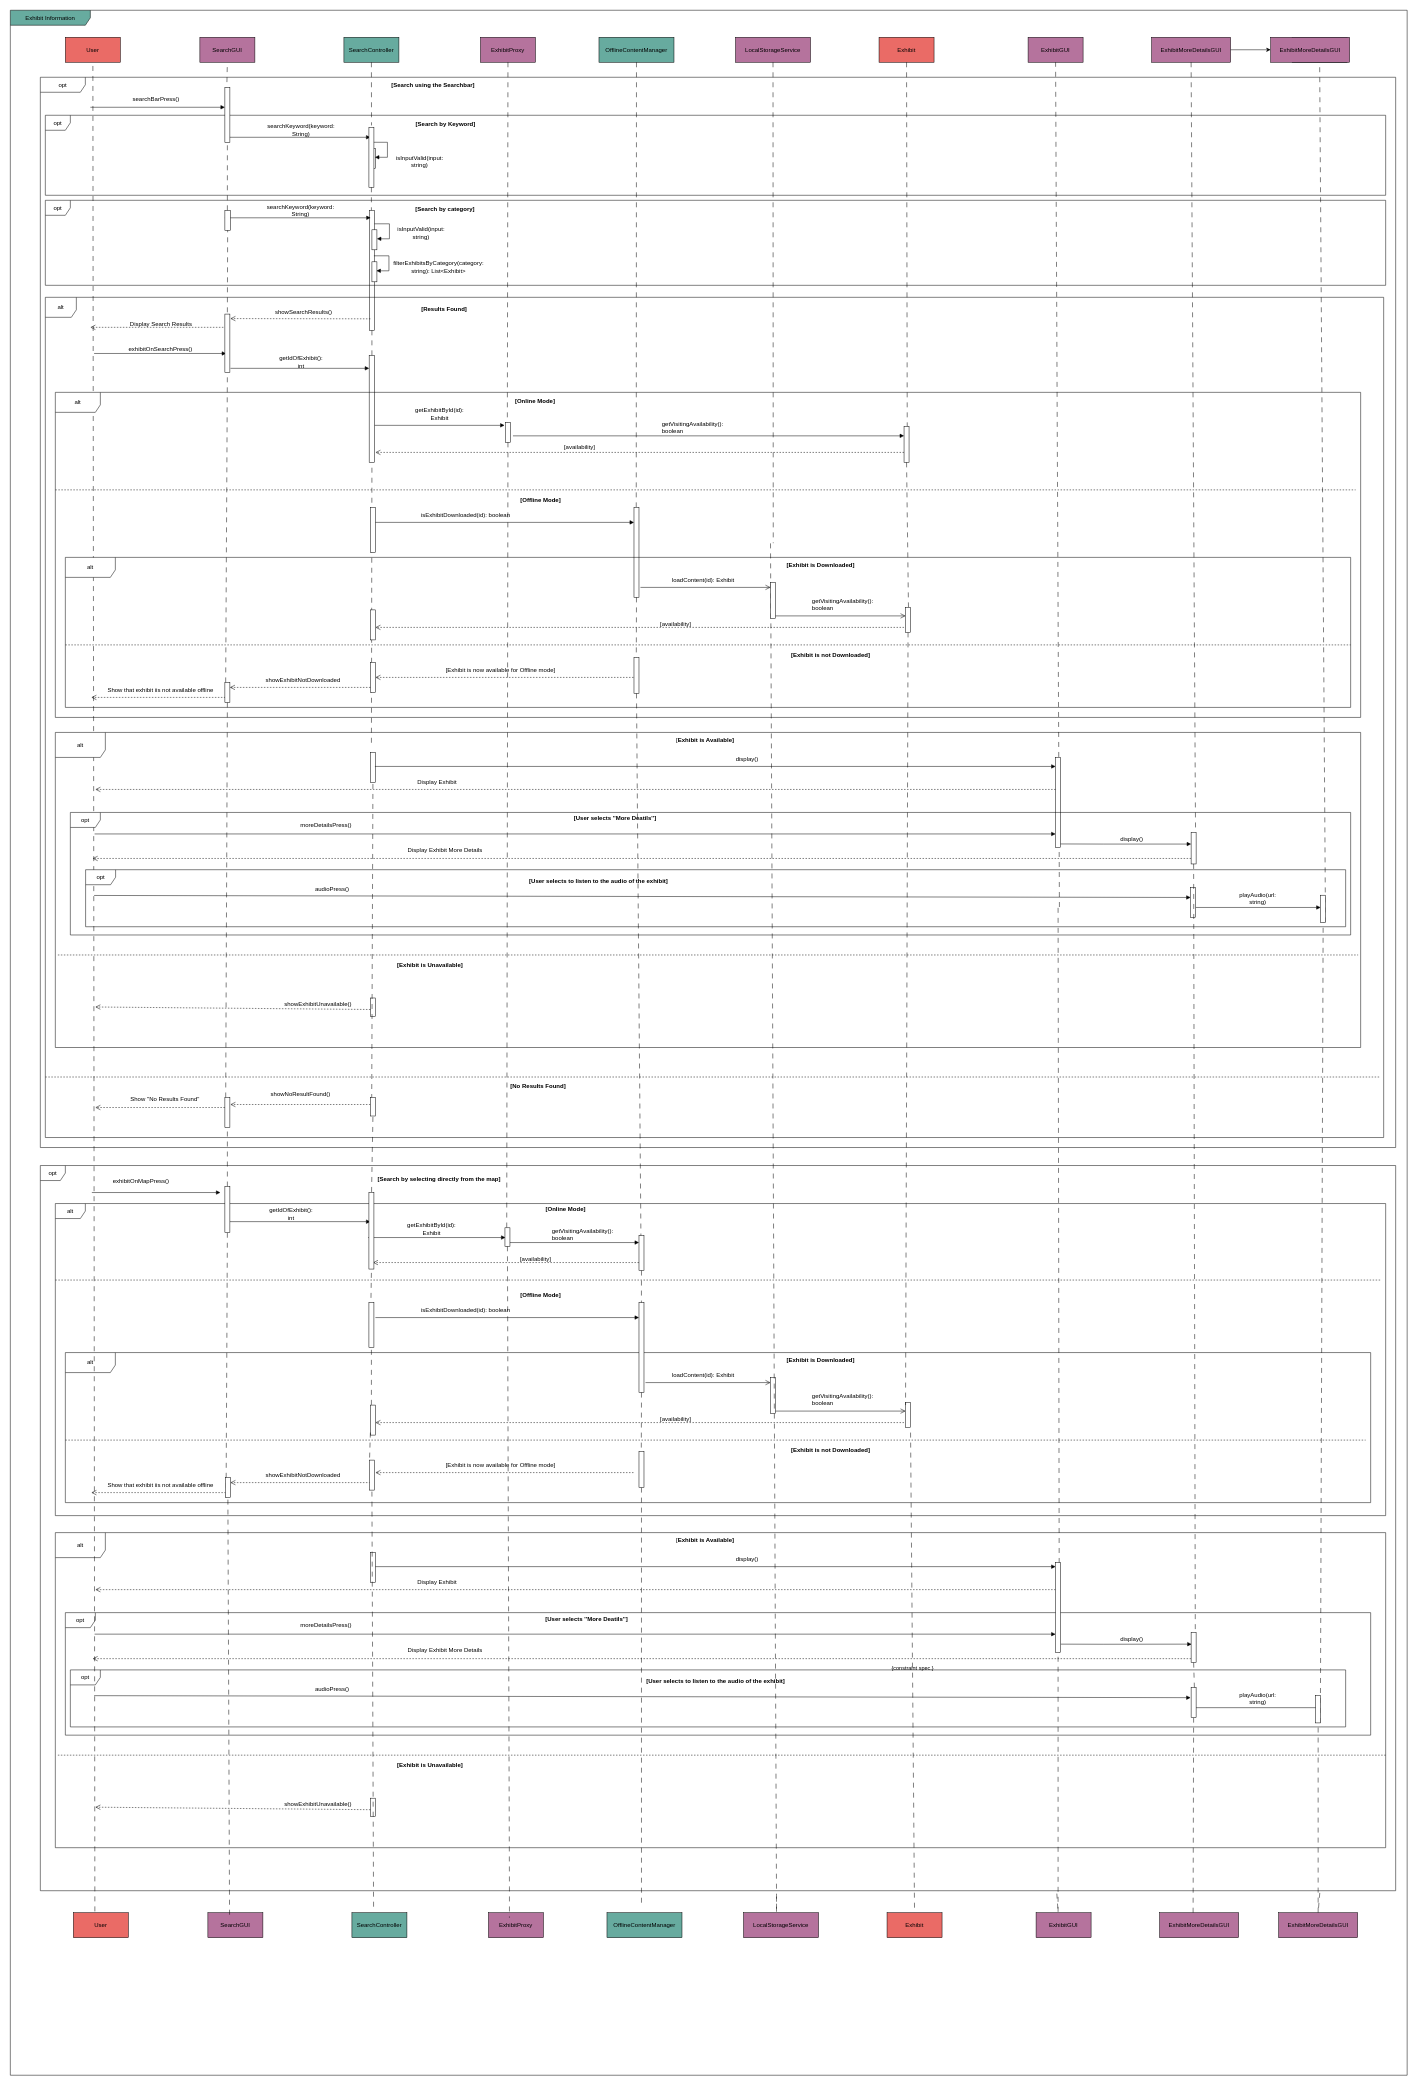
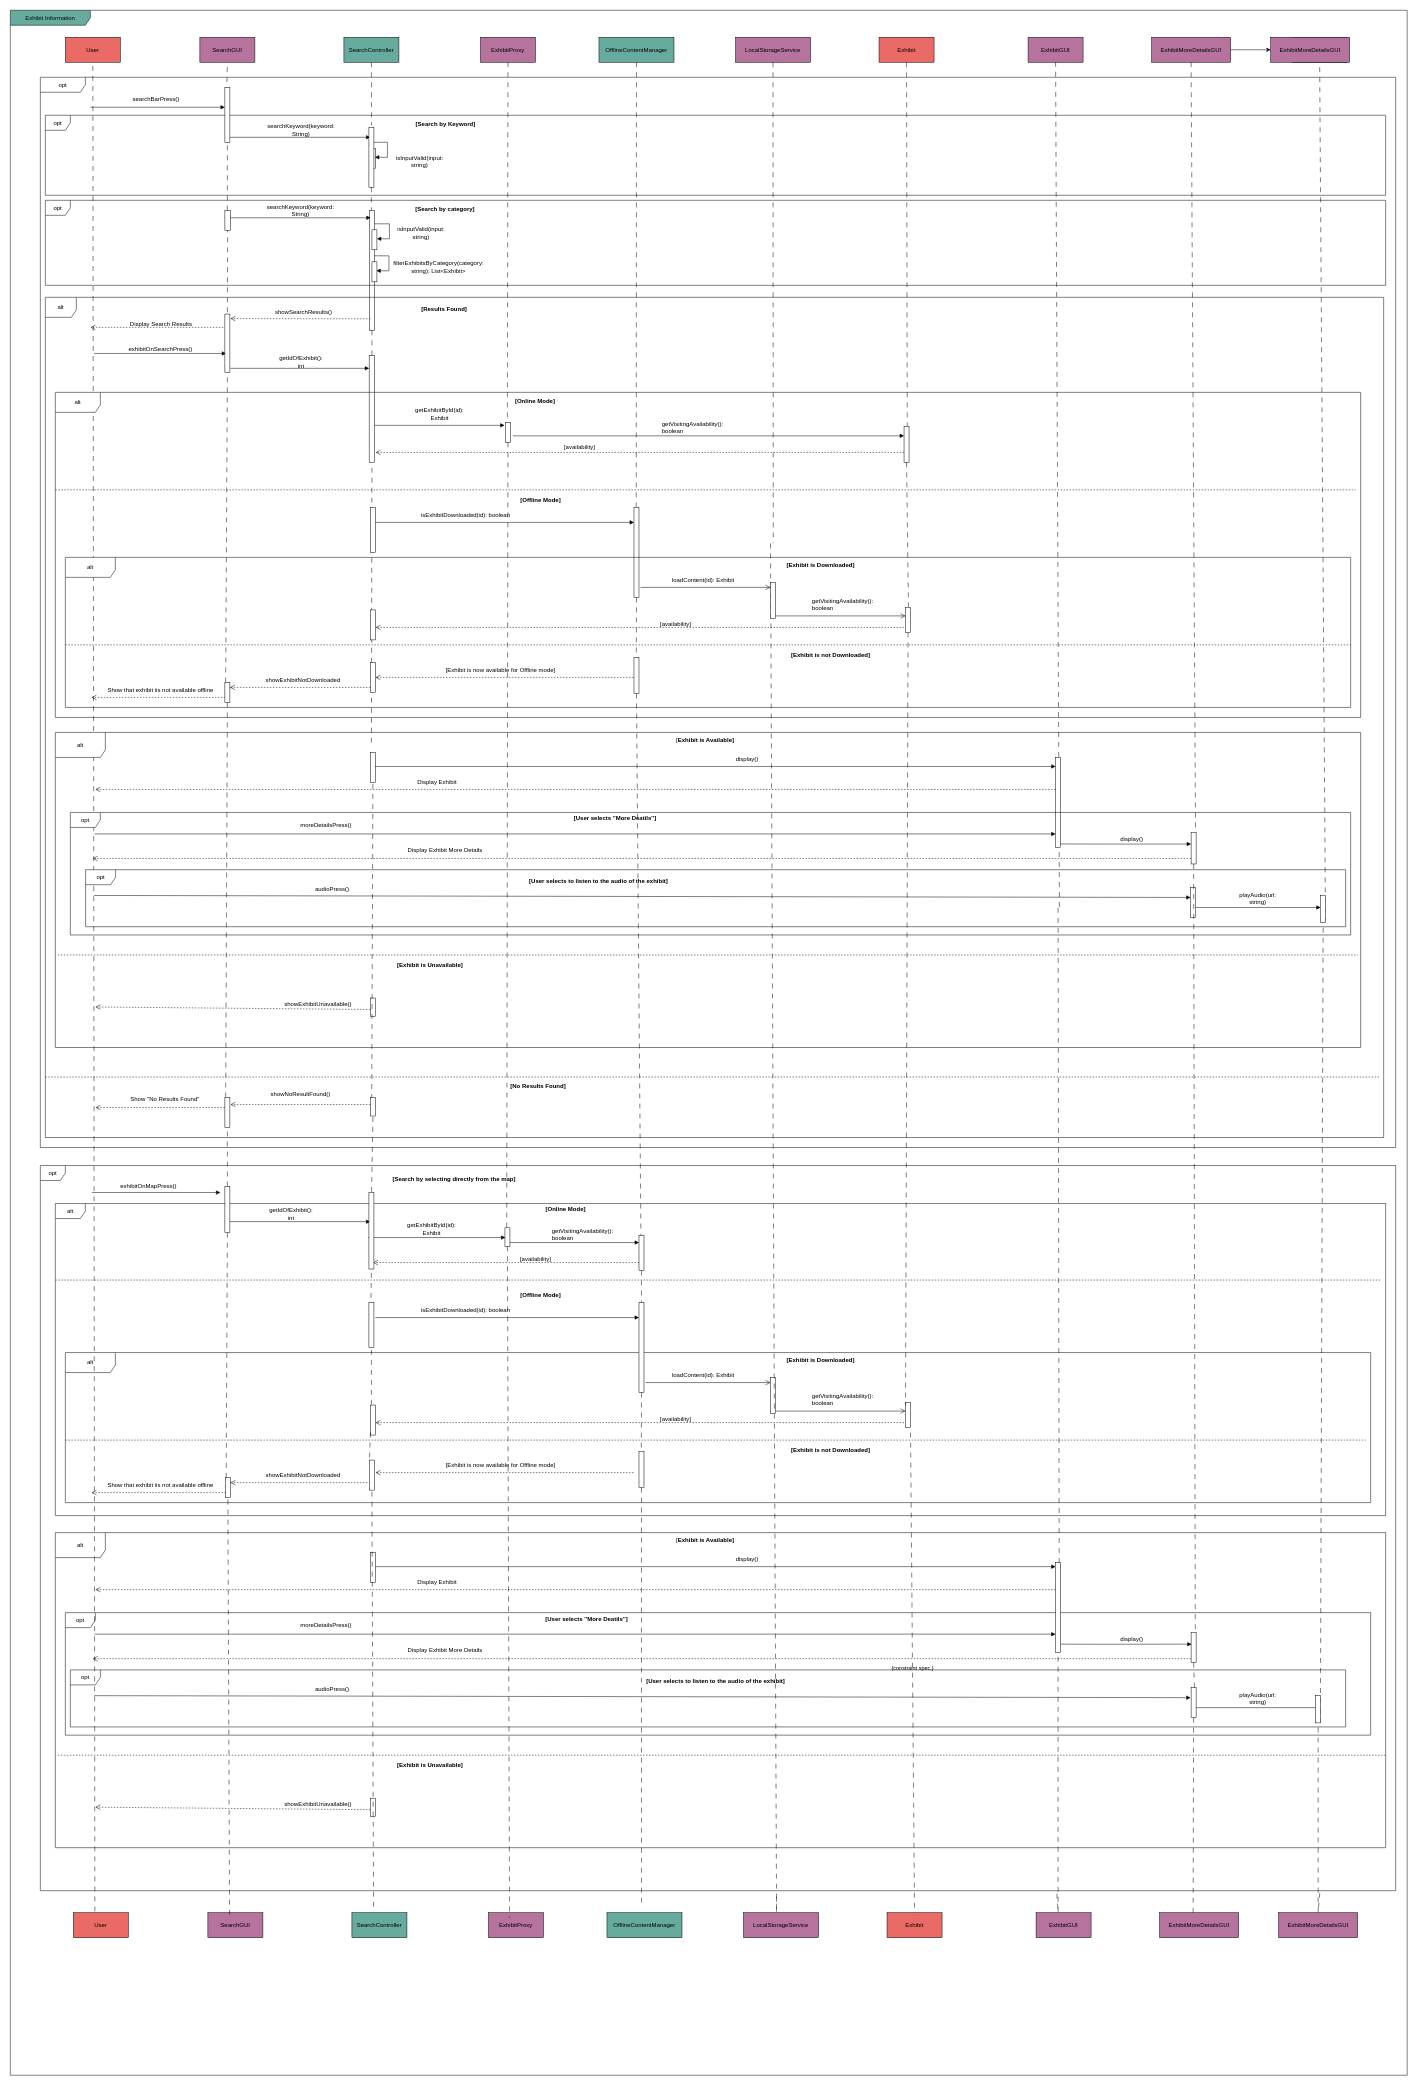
node "[Search using the Searchbar]": removed
node "[Search by selecting directly from the map]": moved (439, 1179) -> (454, 1179)
node "exhibitOnMapPress()": moved (141, 1181) -> (148, 1186)
